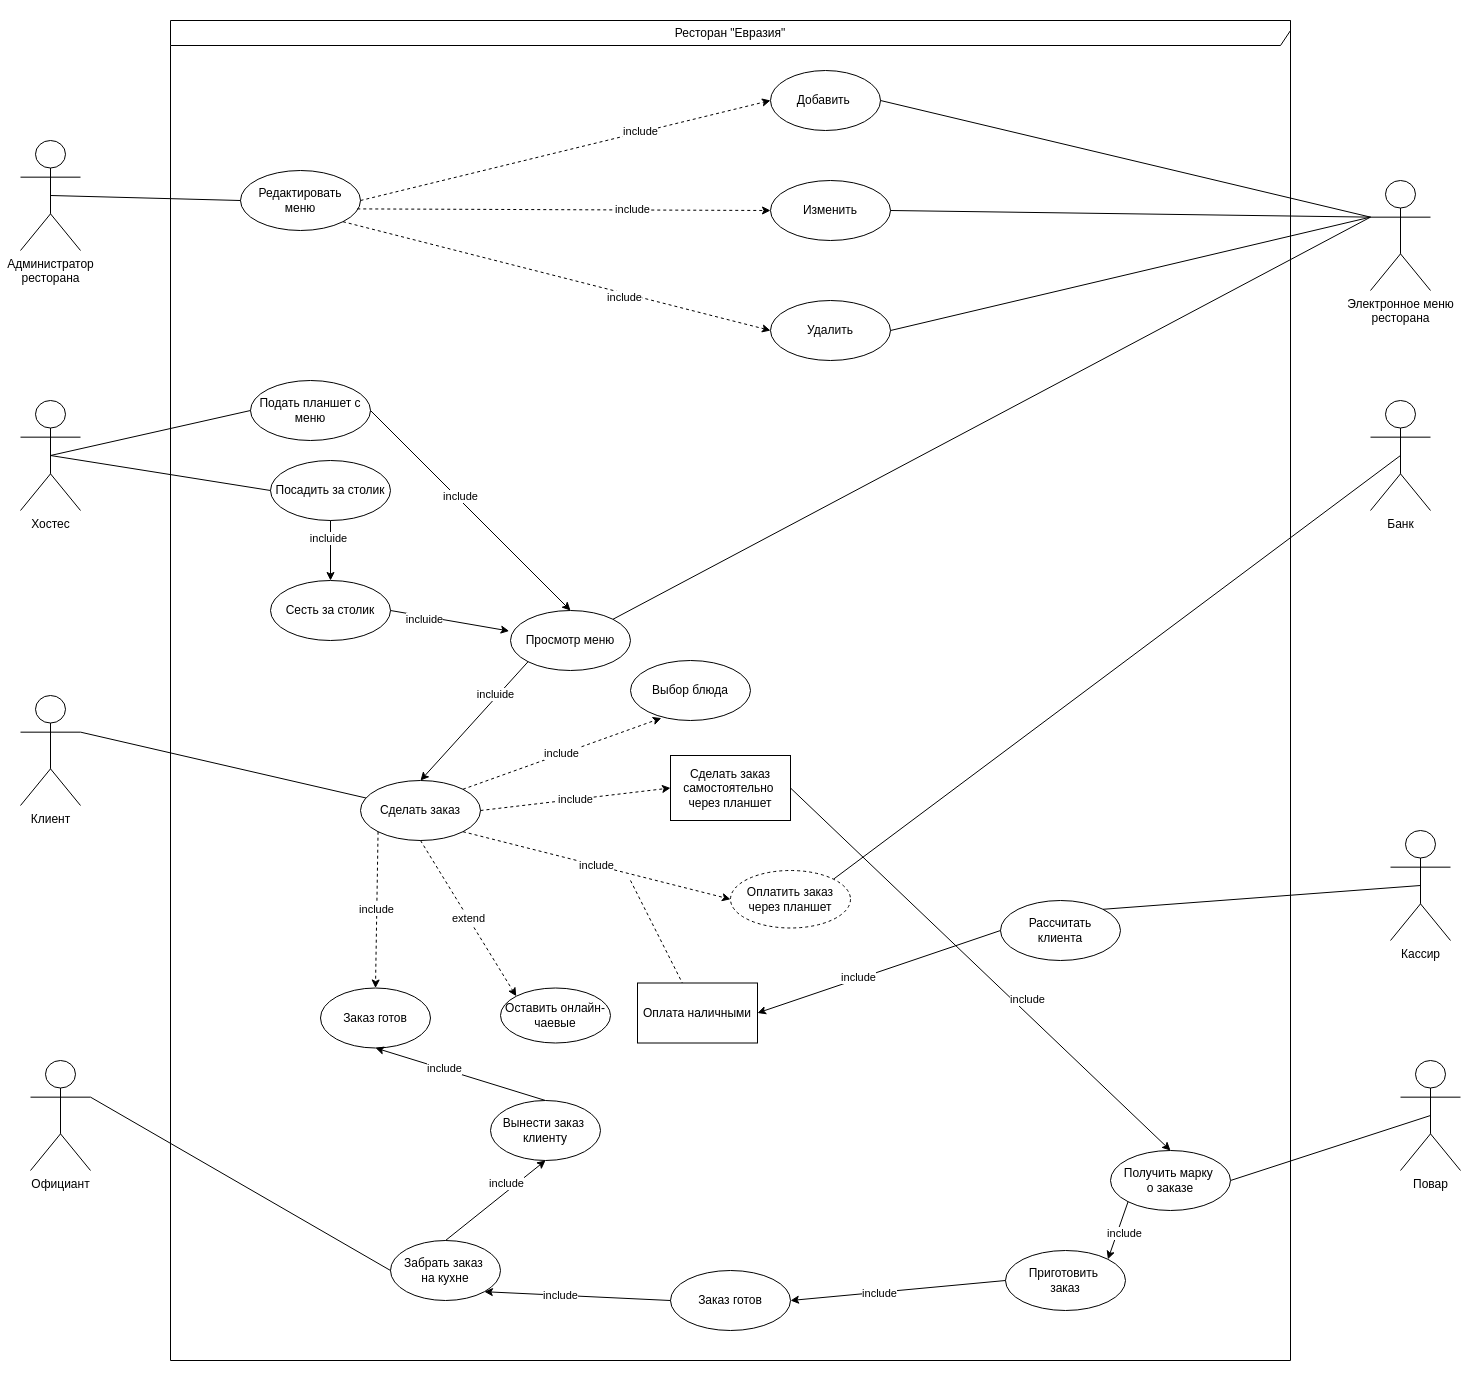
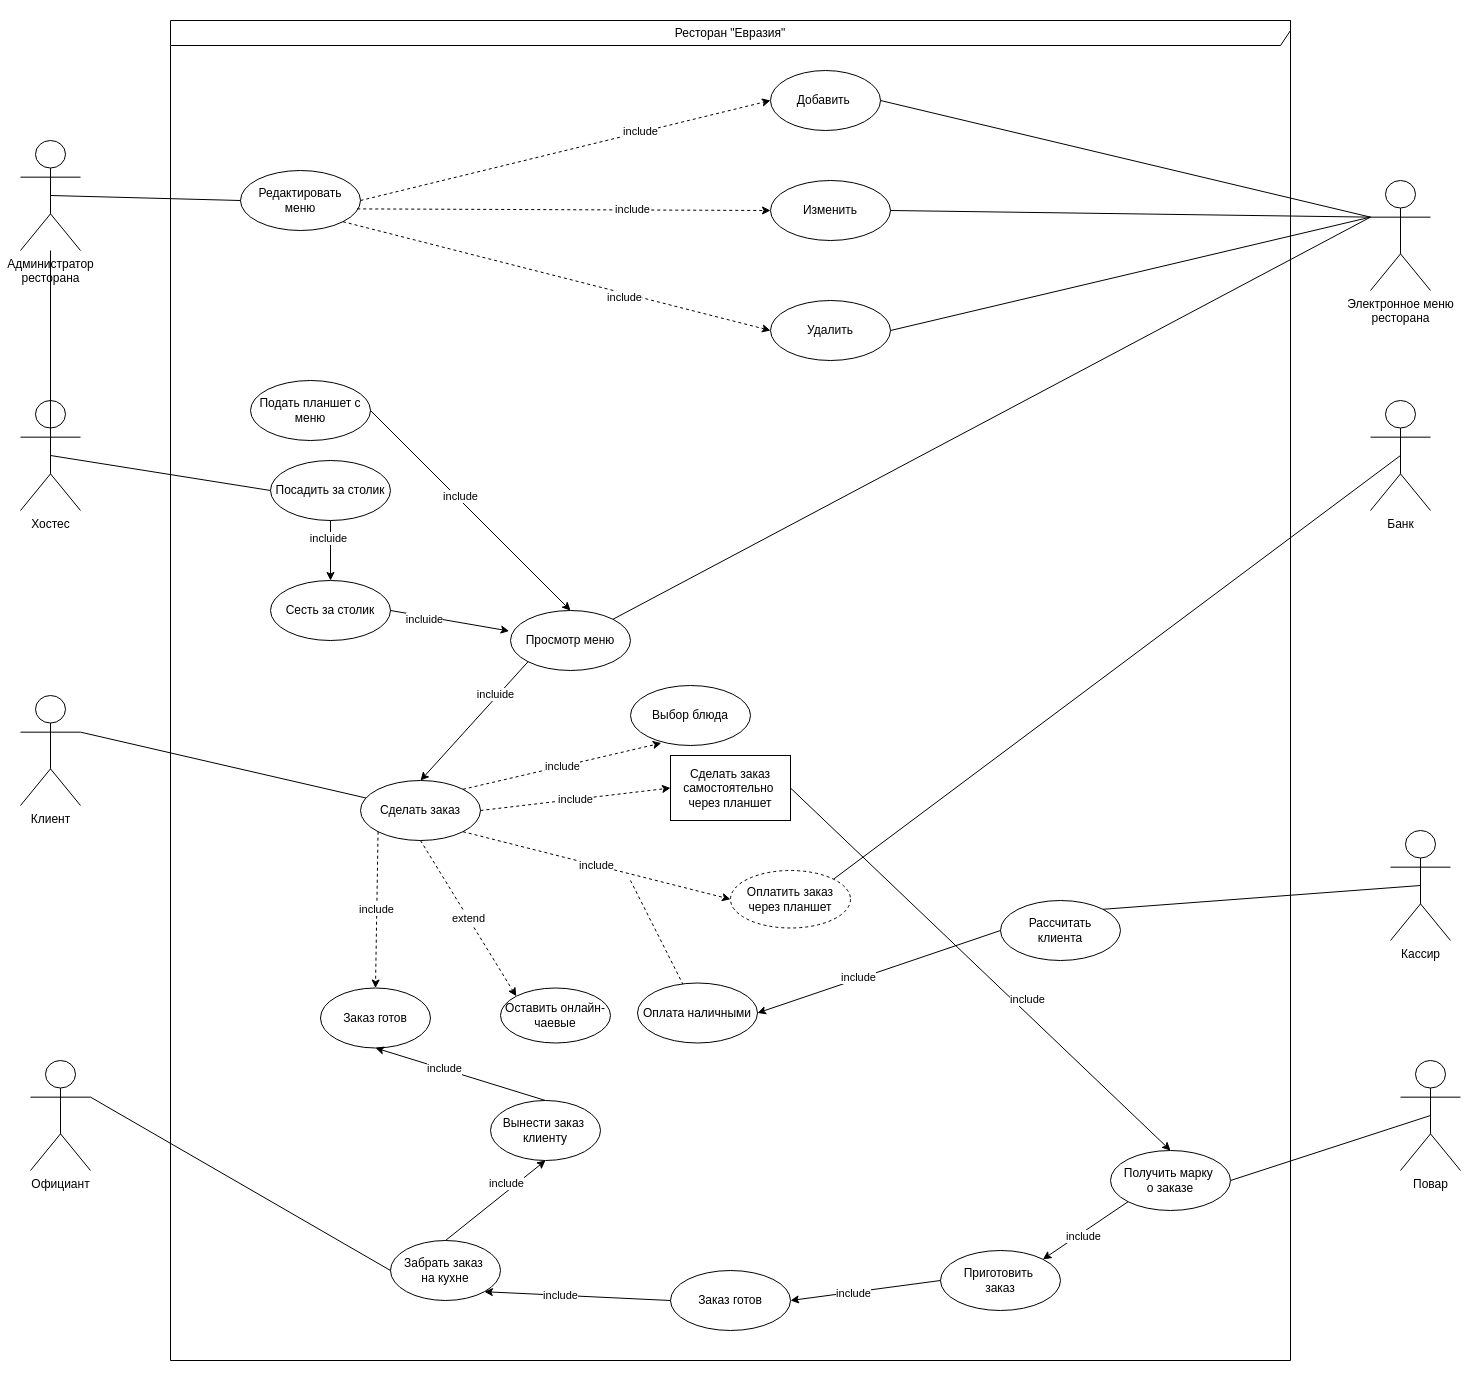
edge "Подать планшет с меню" -- "Хостес": now "Администратор ресторана" -- "Хостес"
node "Выбор блюда": moved (691, 691) -> (691, 716)
node "Оплата наличными": shape rectangle -> ellipse
node "Приготовить заказ": moved (1066, 1281) -> (1001, 1281)
